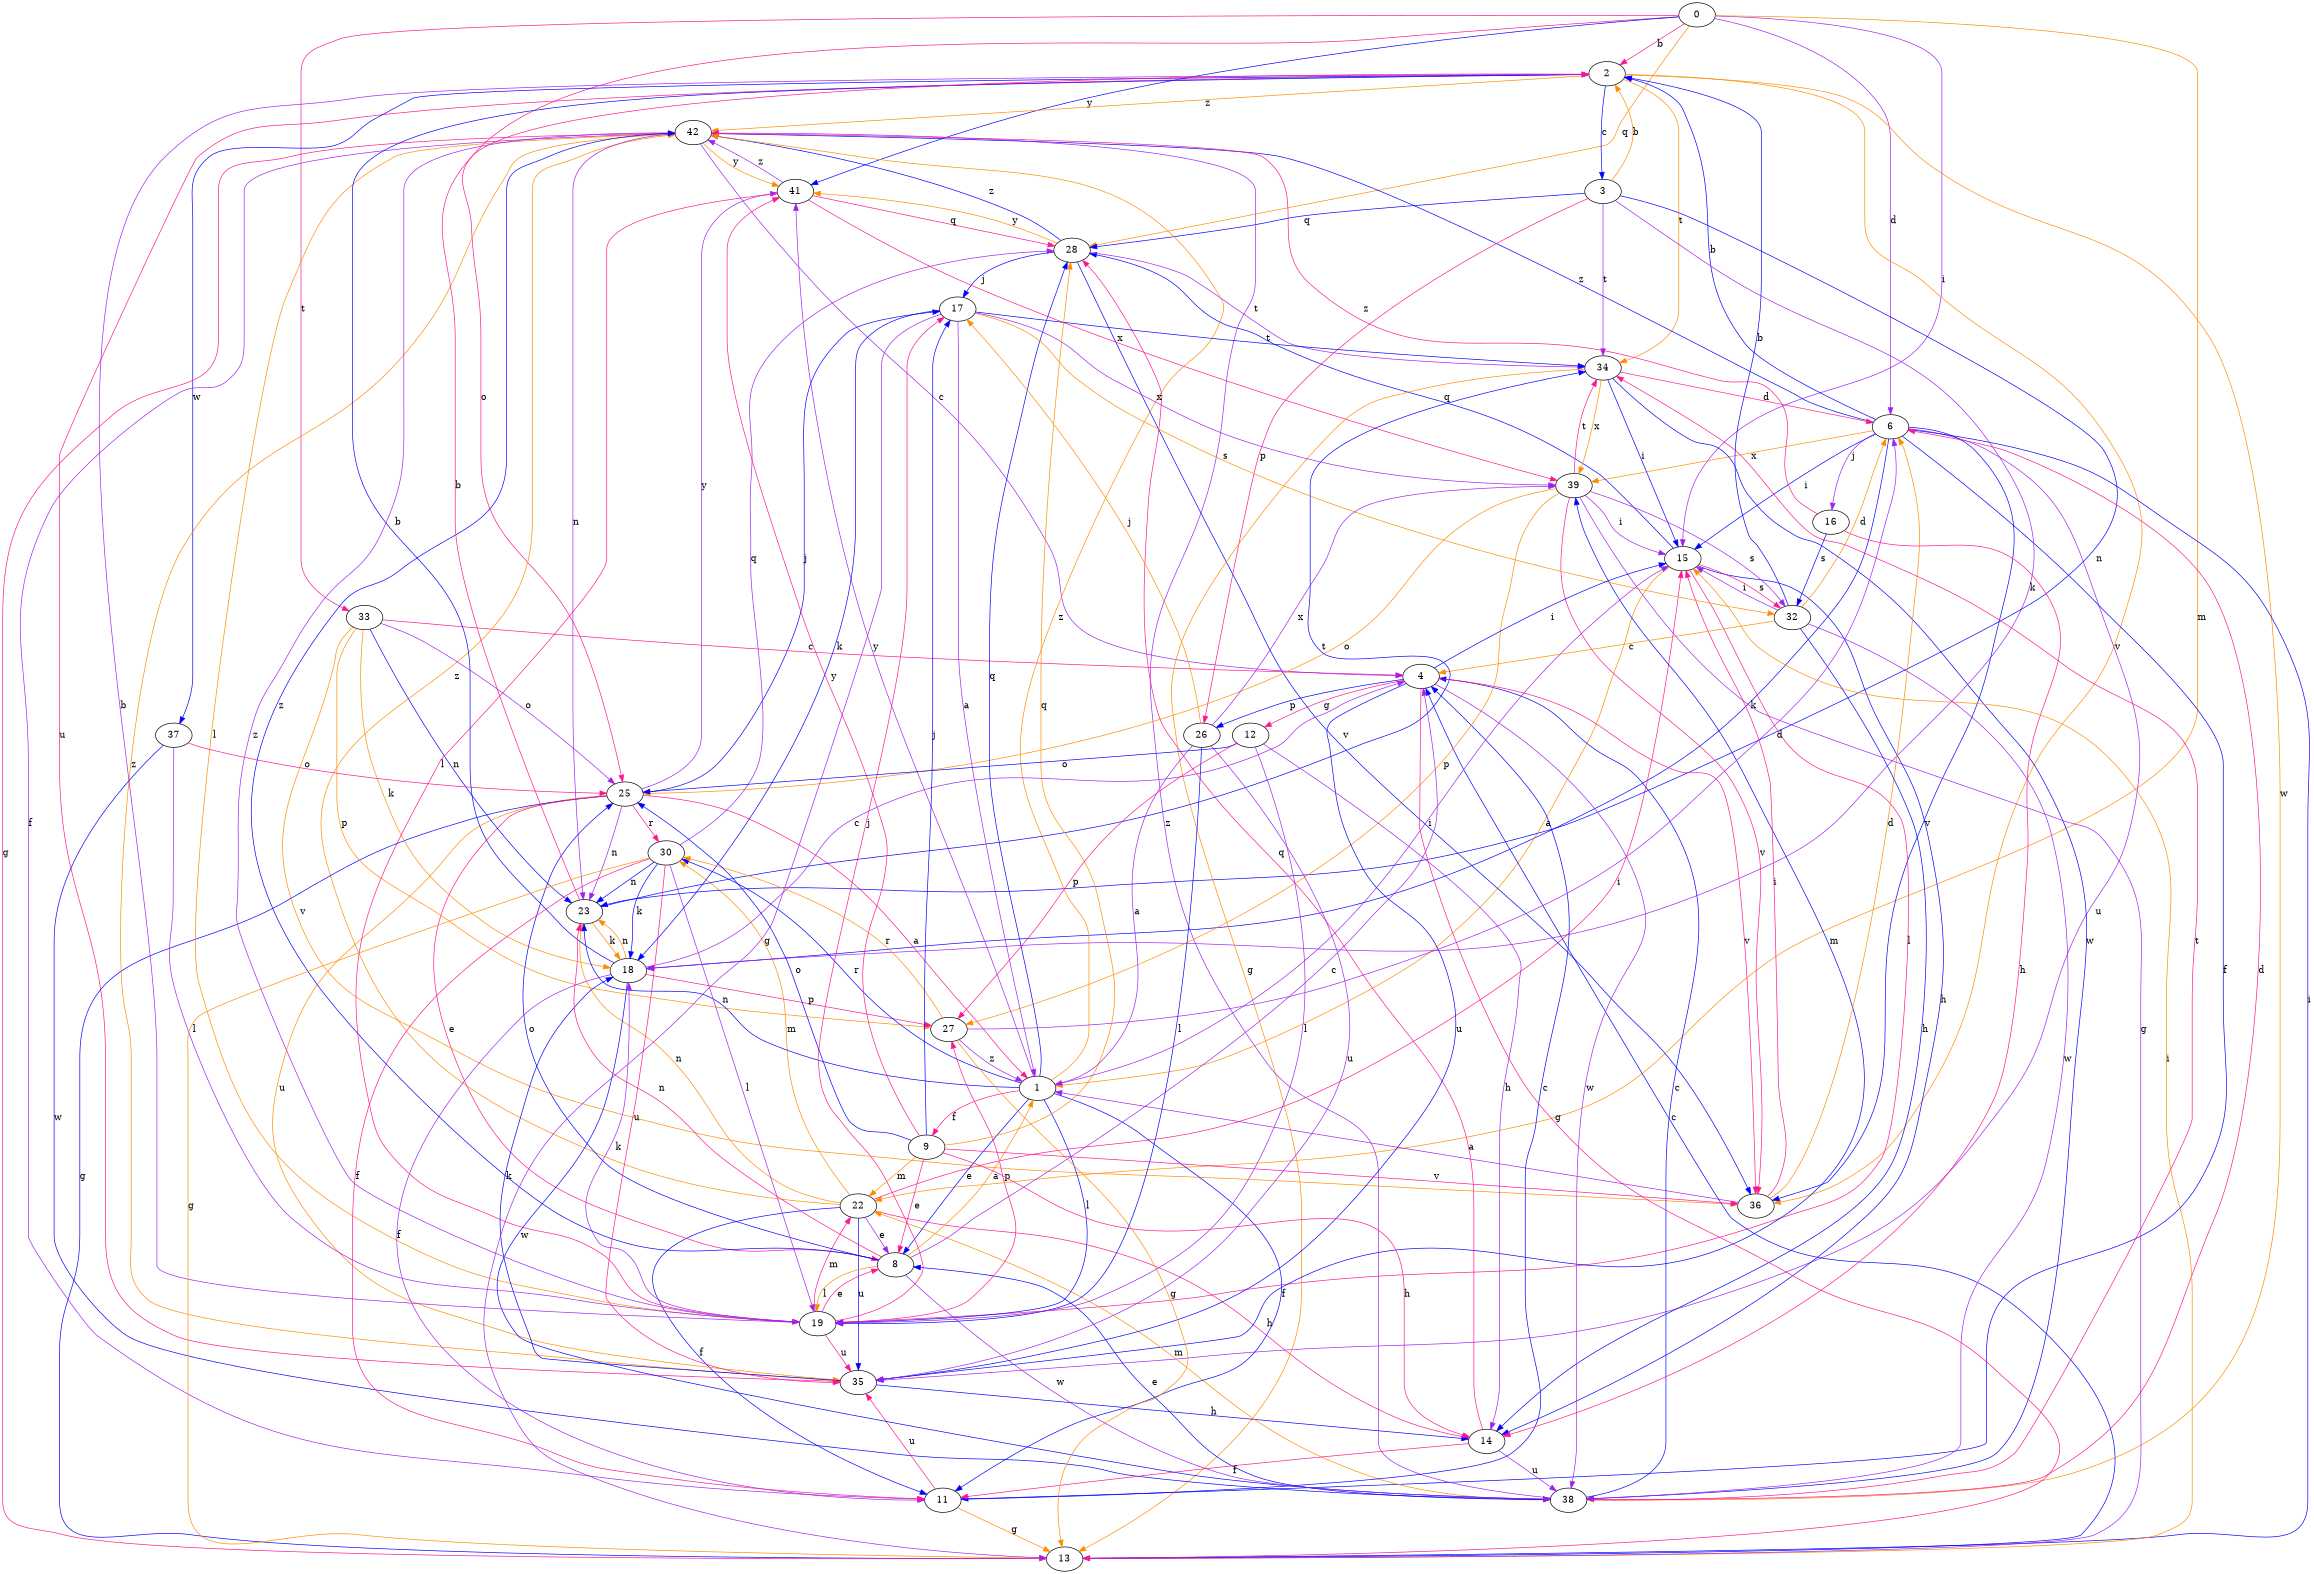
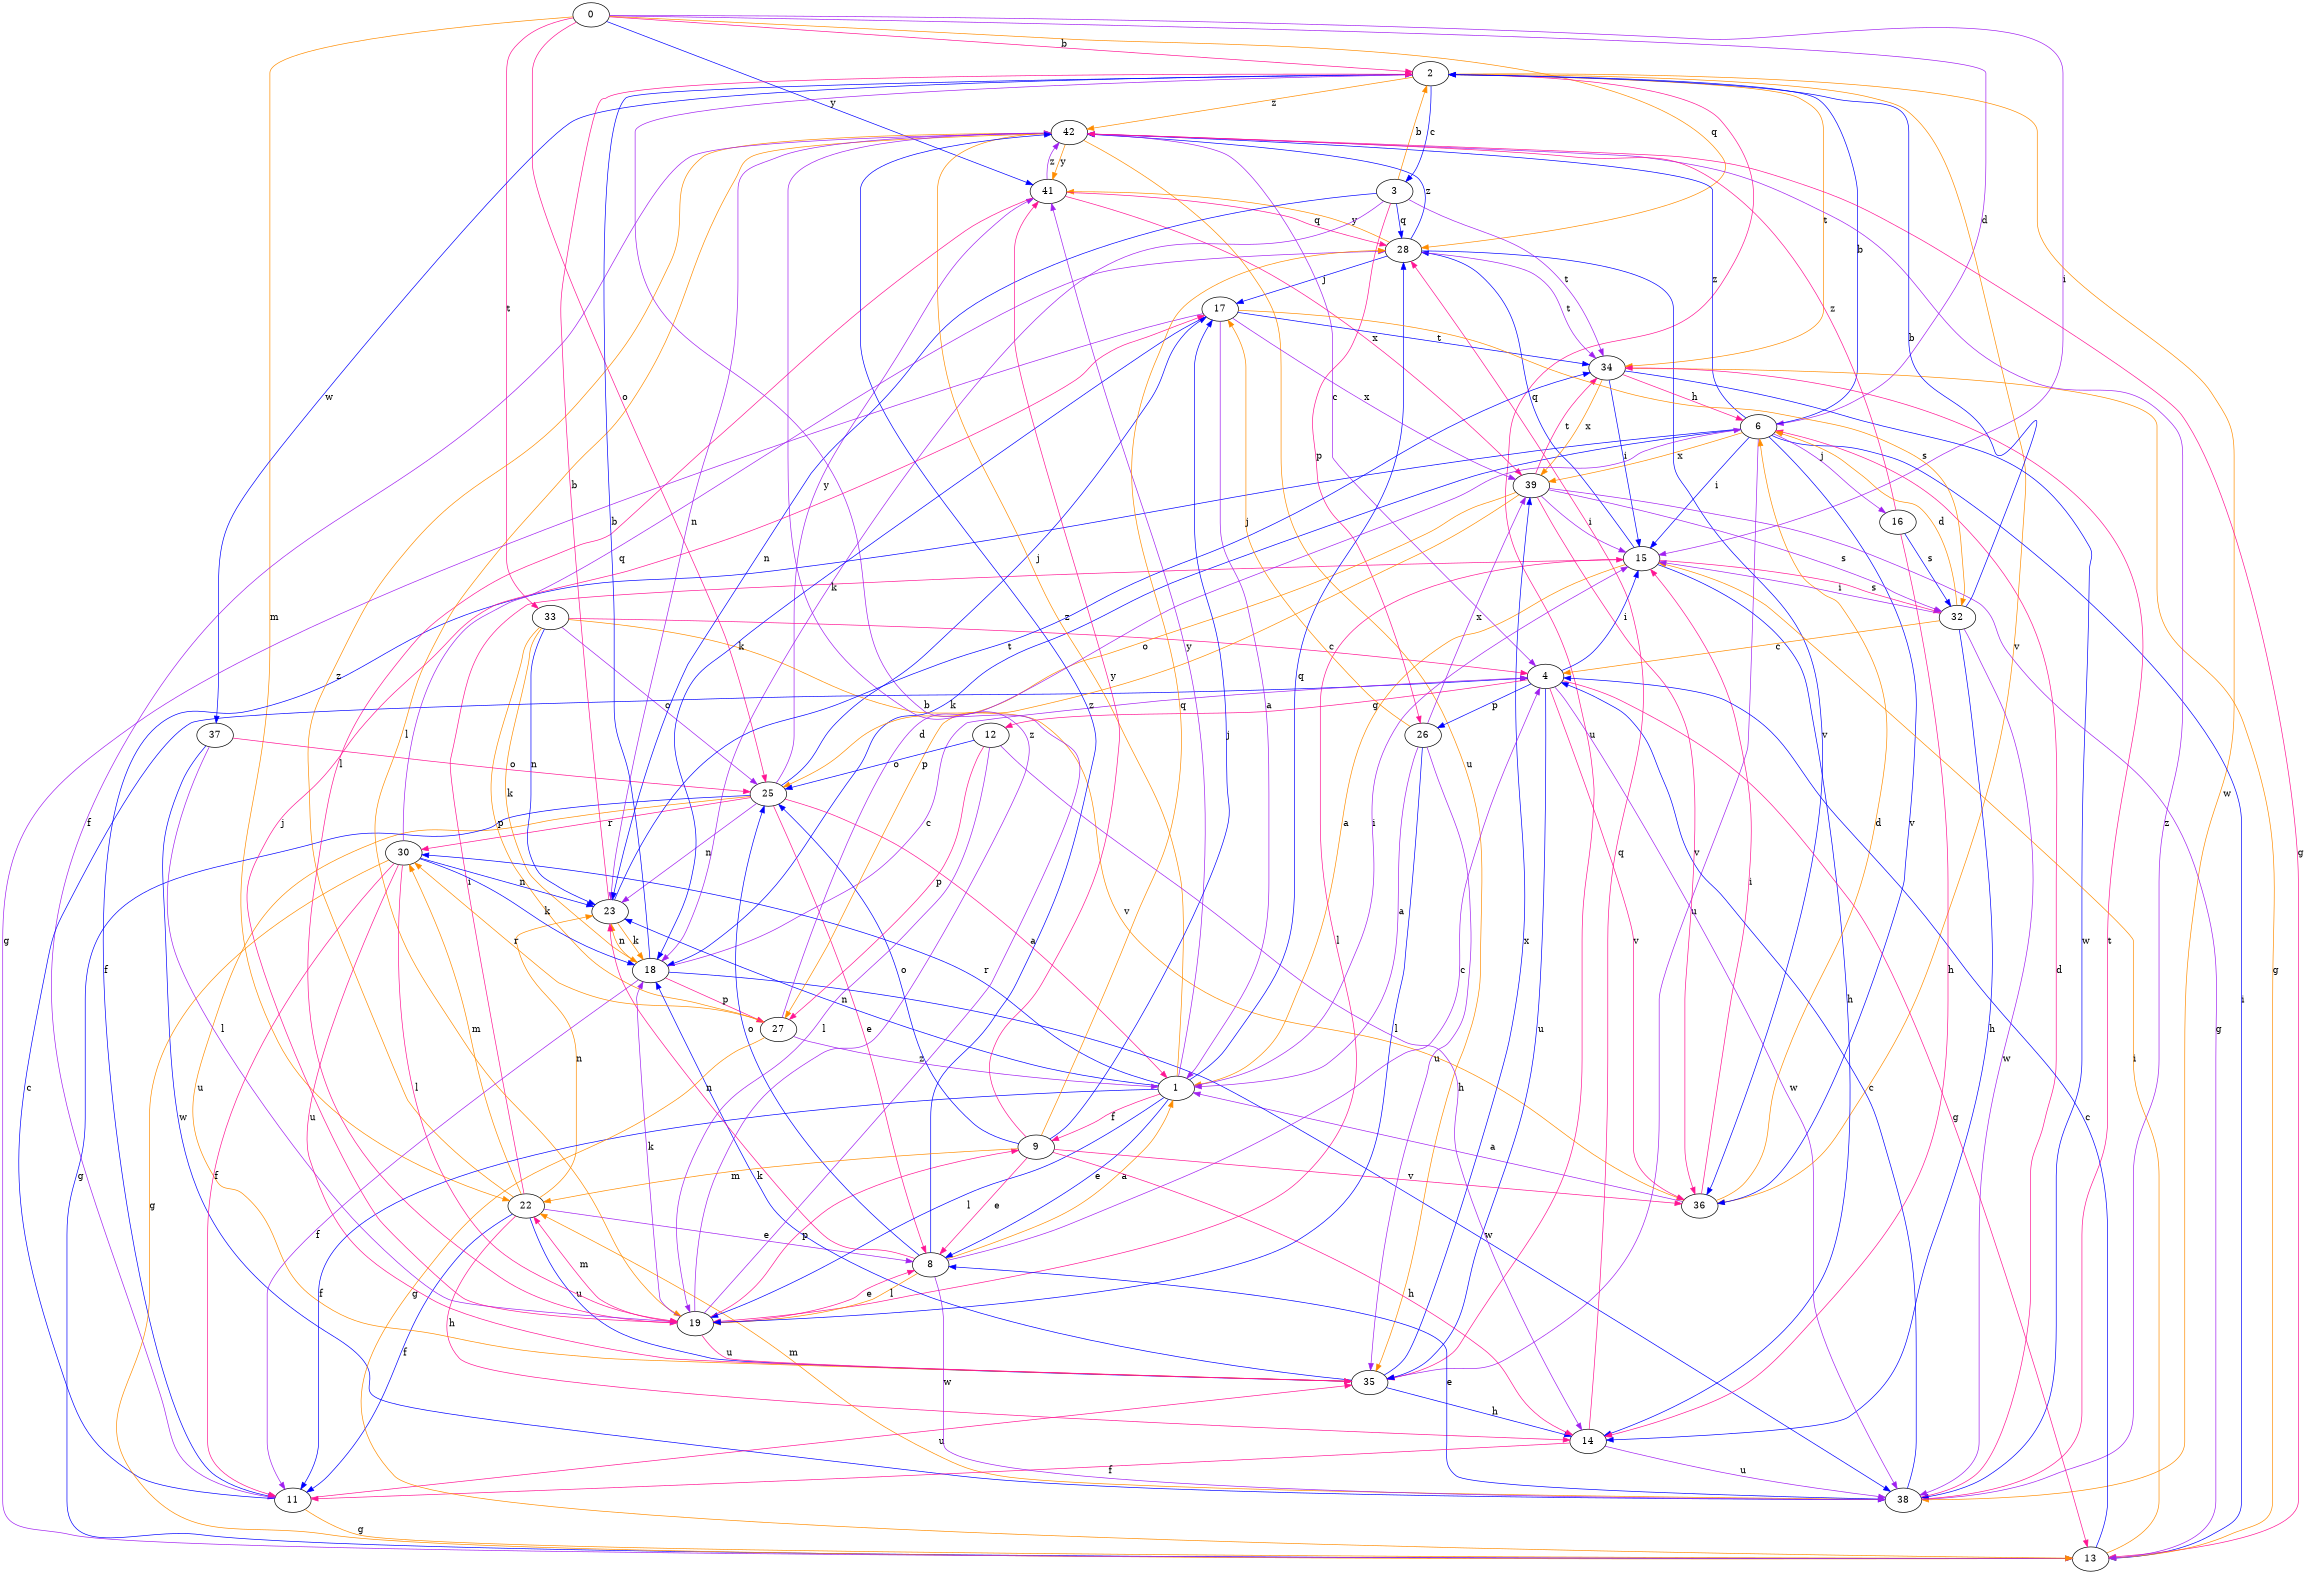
edge "34" -> "6": label "d" -> "h"
edge "42" -> "35": label "z" -> "u"
edge "35" -> "39": label "m" -> "x"
edge "30" -> "19": color purple -> deeppink
edge "19" -> "27": now "19" -> "9"
